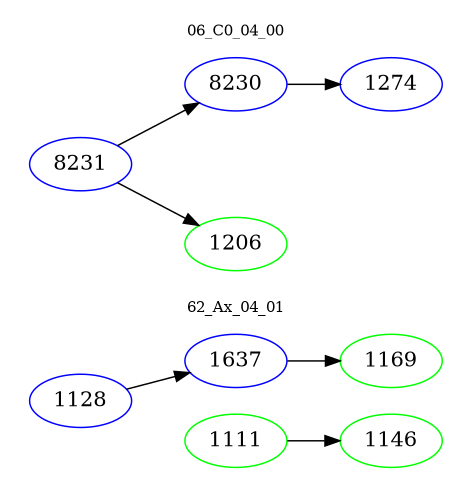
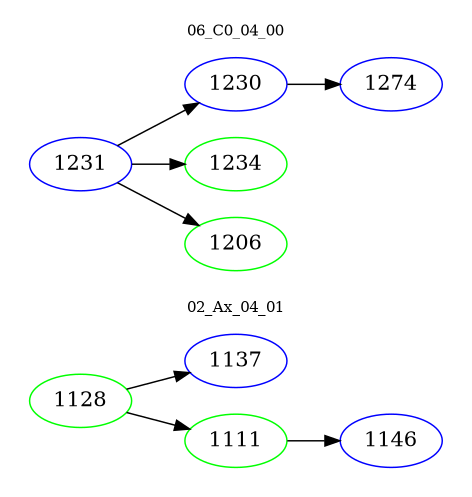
node "8230": label "8230" -> "1230"
node "8231": label "8231" -> "1231"
node "1234": added
cluster "62_Ax_04_01": label "62_Ax_04_01" -> "02_Ax_04_01"
node "1637": label "1637" -> "1137"
node "1169": removed
node "1128": color blue -> green
edge "1128" -> "1111": added
node "1146": color green -> blue
